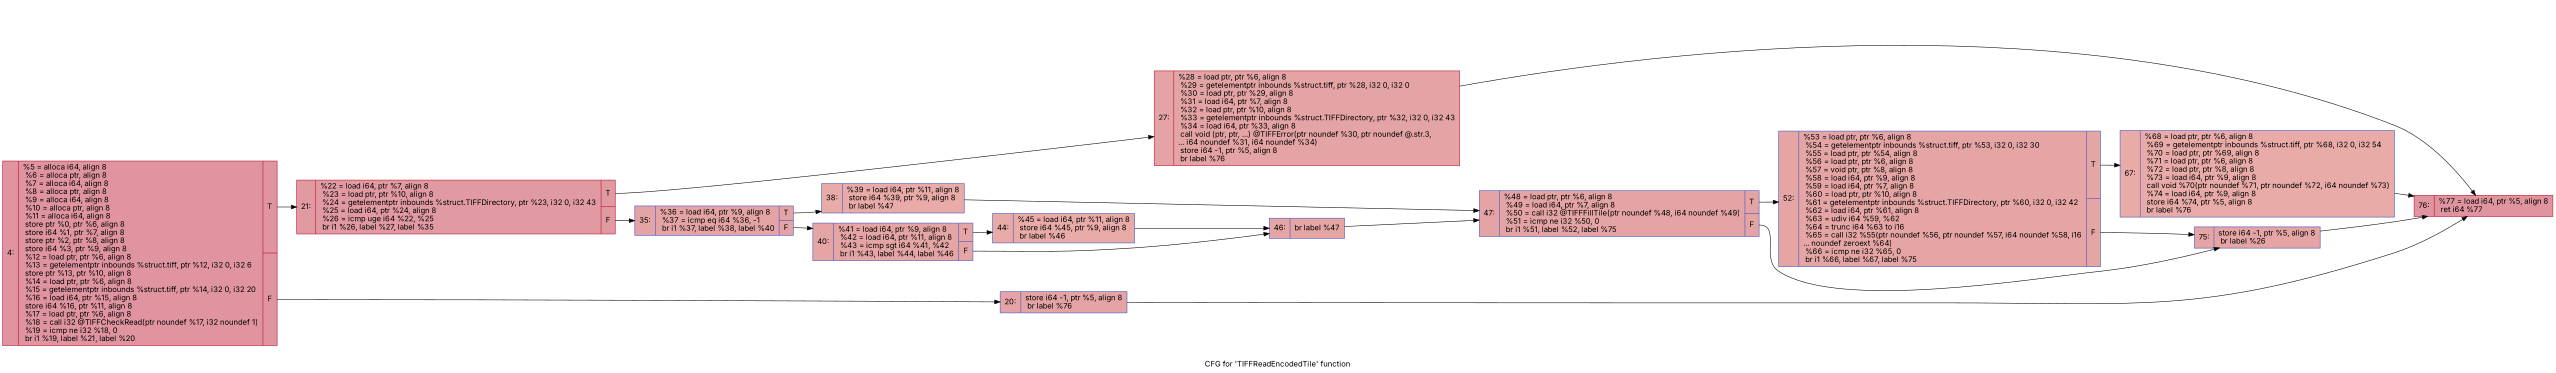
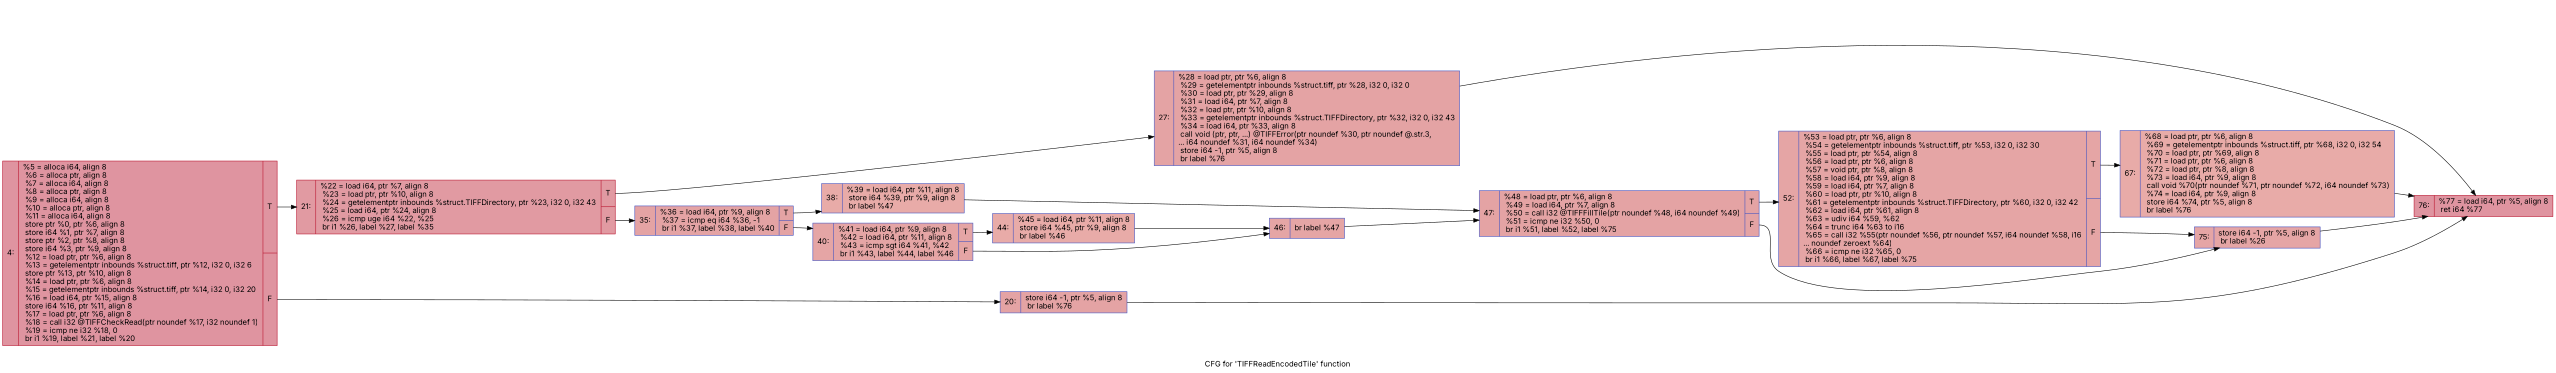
node "27:": color #b70d28ff -> #3d50c3ff
